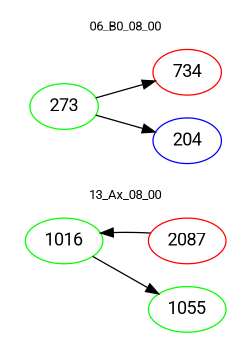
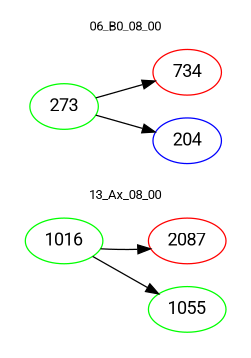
edge "2087" -> "1016": reversed
